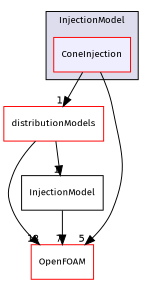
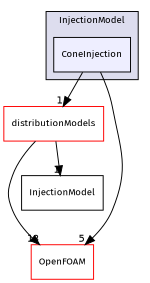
node "ConeInjection": color red -> black
edge "InjectionModel" -> "OpenFOAM": removed
